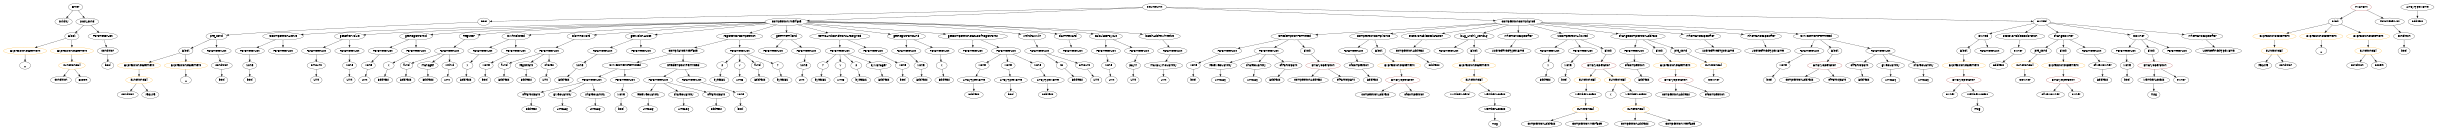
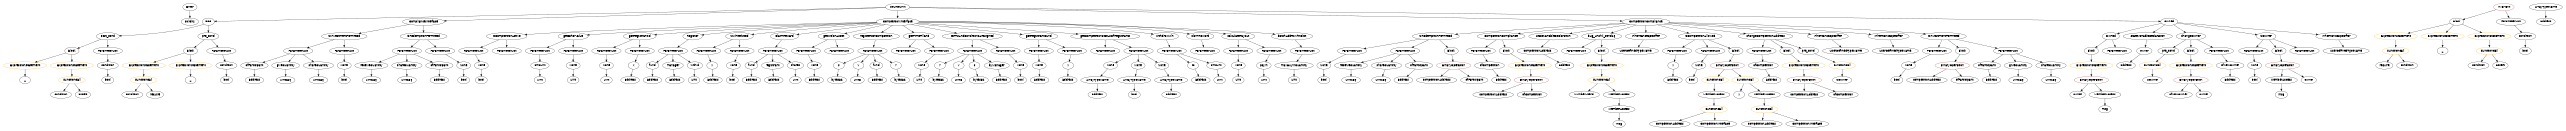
edge "Enter" -> "post_cond": now "DBC" -> "post_cond"
edge "registerForCompetition" -> "ComplianceInterface": now "SourceUnit" -> "ComplianceInterface"
